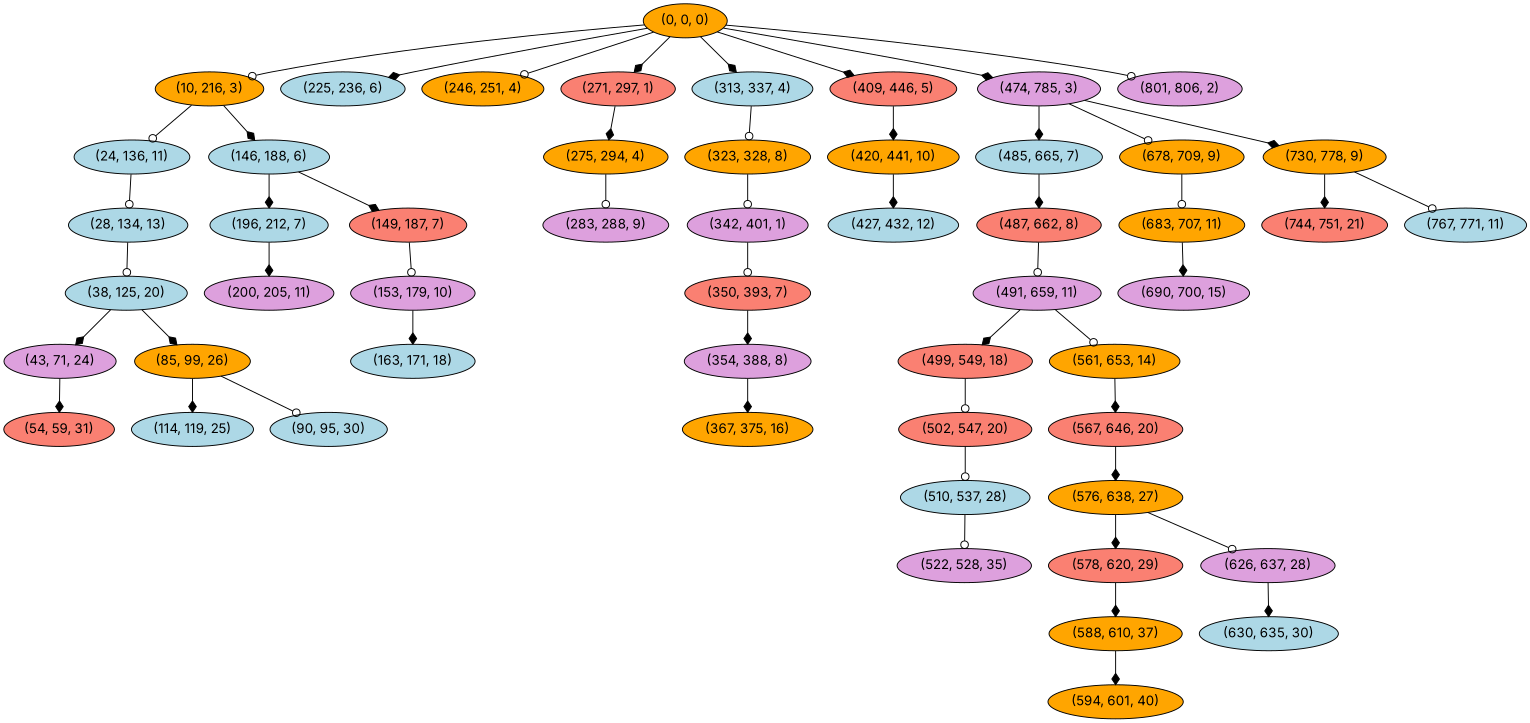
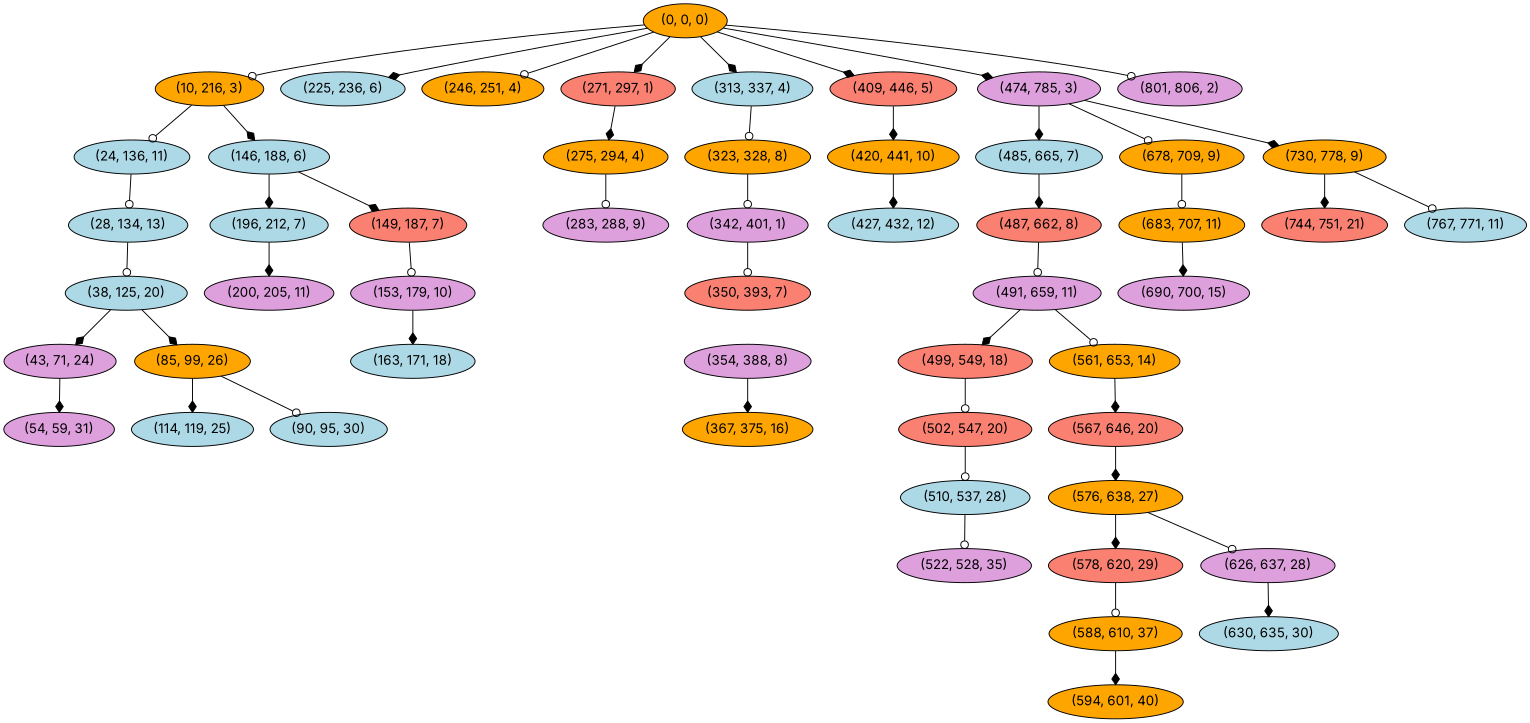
edge "(350, 393, 7)" -> "(354, 388, 8)": removed
node "(54, 59, 31)": fillcolor salmon -> plum
edge "(578, 620, 29)" -> "(588, 610, 37)": arrowhead diamond -> odot
